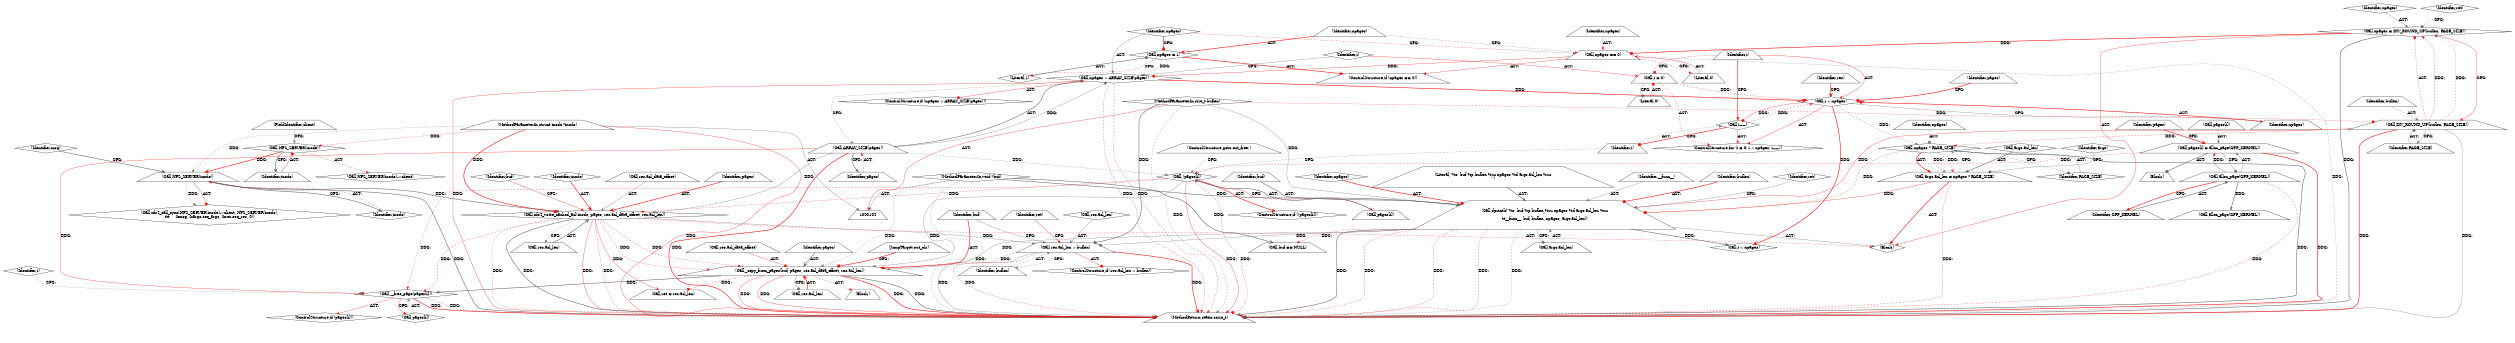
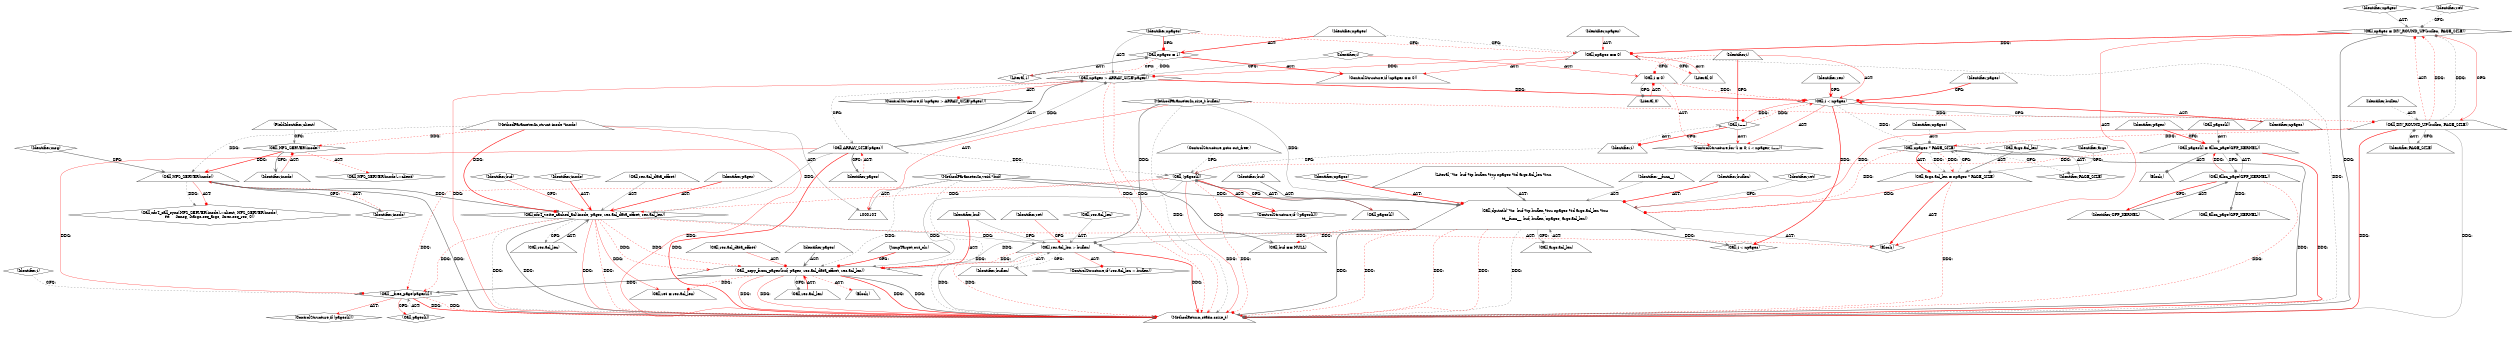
edge "(Call,!pages[i])" -> "(ControlStructure,if (!pages[i]))": arrowhead normal -> vee
